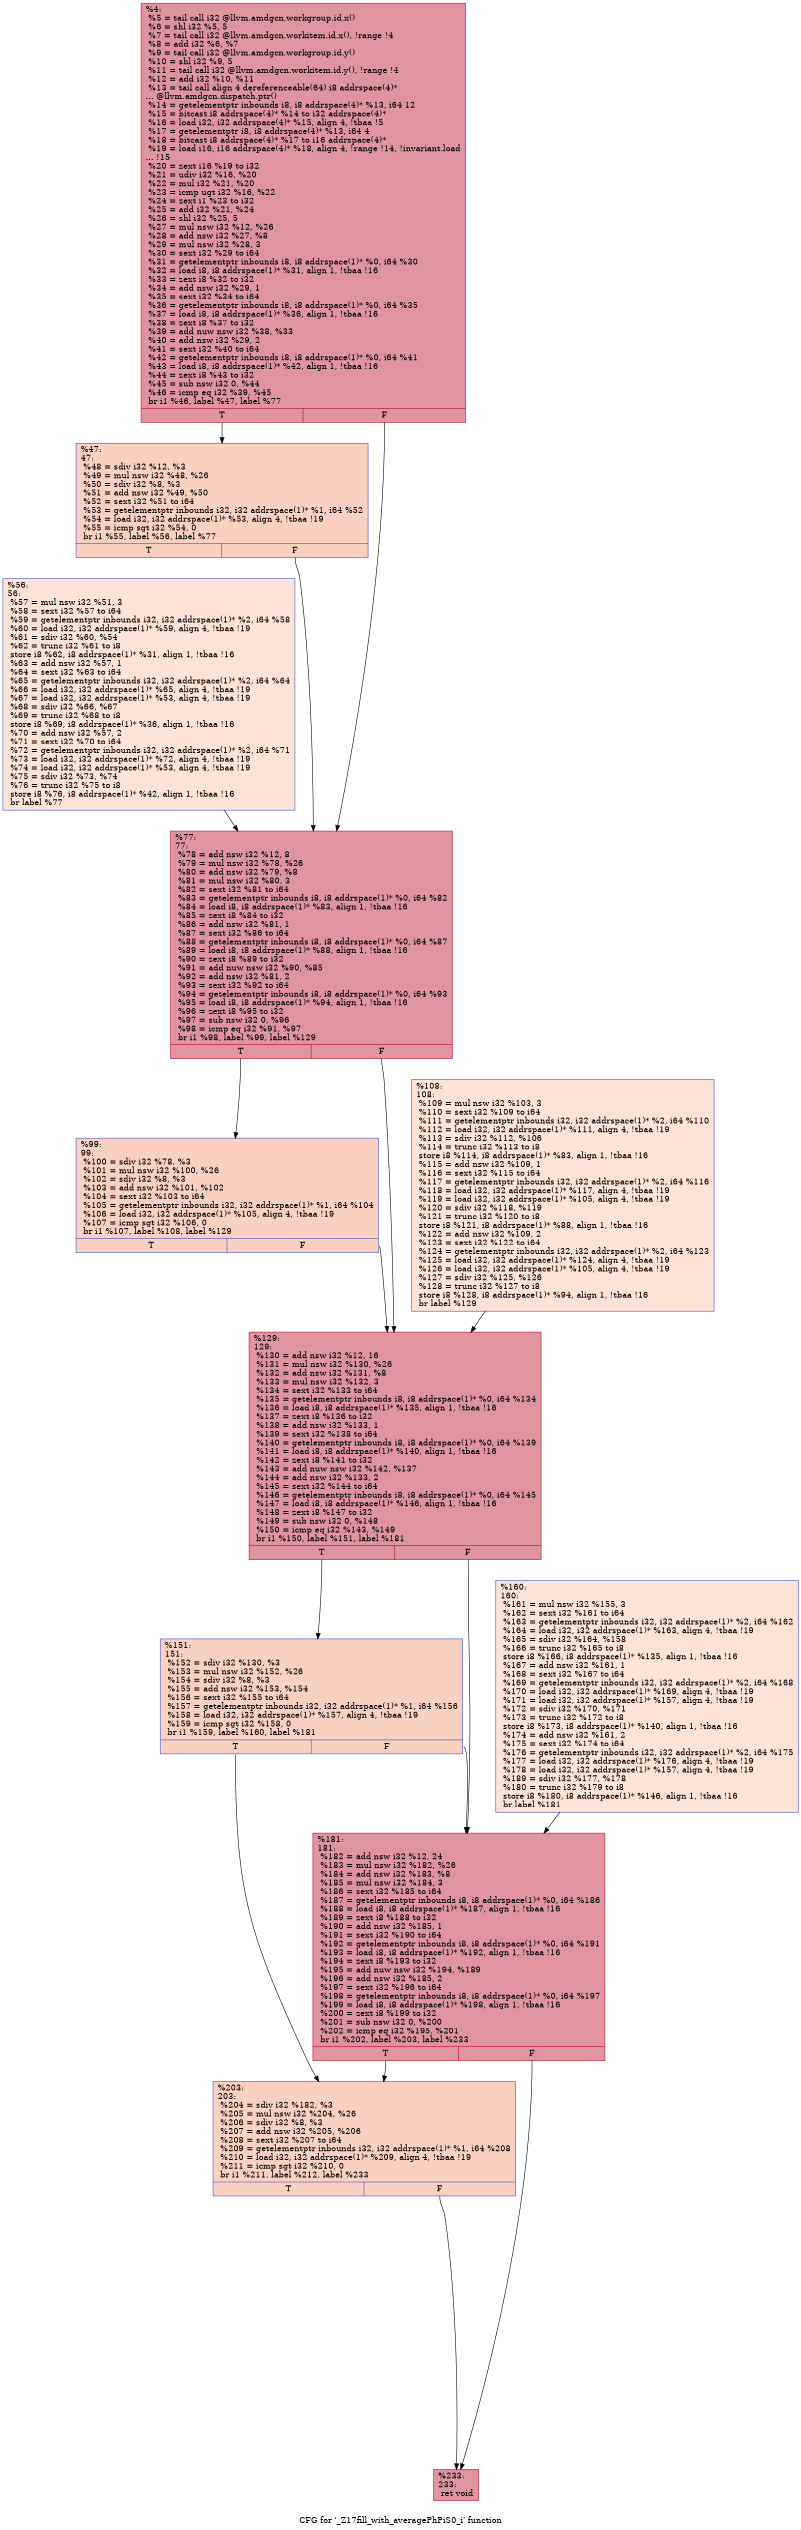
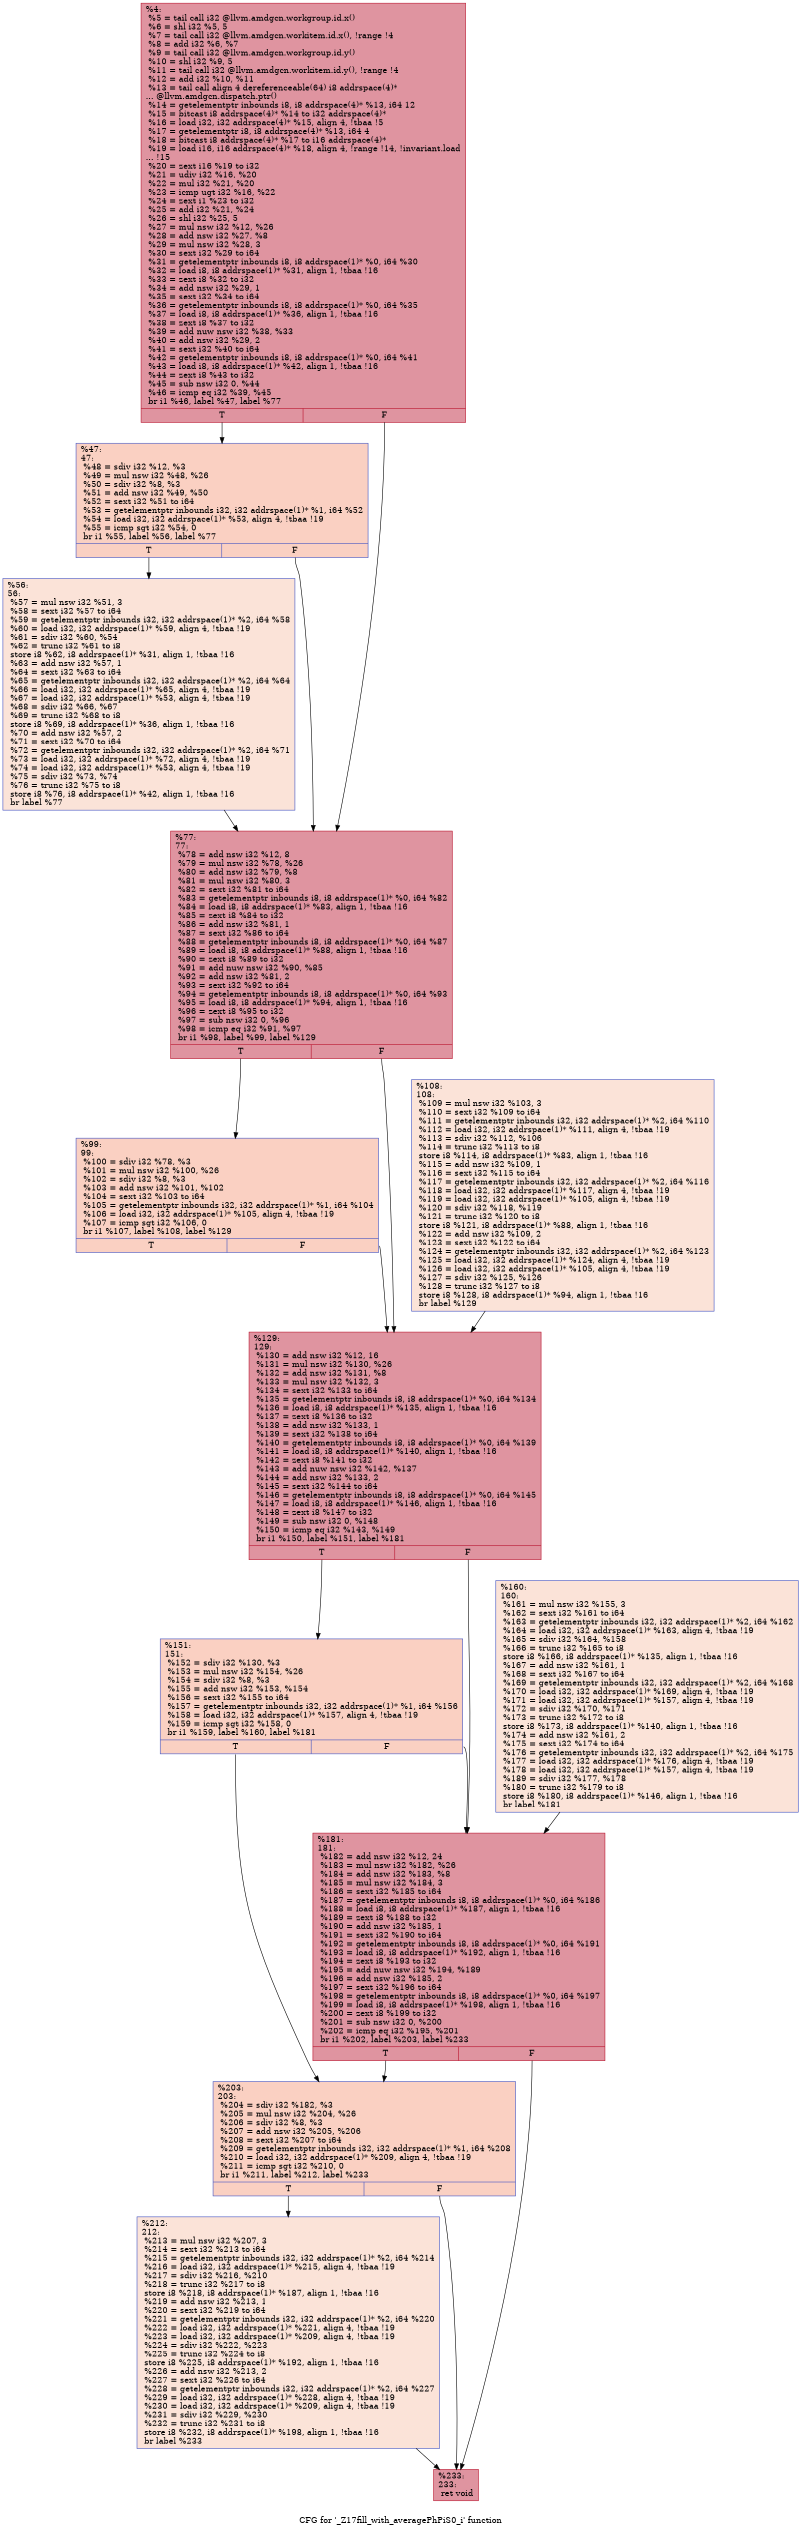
edge "%47:" -> "%56:": added
node "%151:": text "%153 = mul nsw i32 %152, %26" -> "%153 = mul nsw i32 %154, %26"
node "%212:": added
